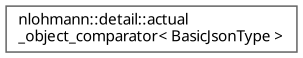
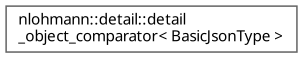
node "nlohmann::detail::actual _object_comparator< BasicJsonType >": label "nlohmann::detail::actual _object_comparator< BasicJsonType >" -> "nlohmann::detail::detail _object_comparator< BasicJsonType >"
